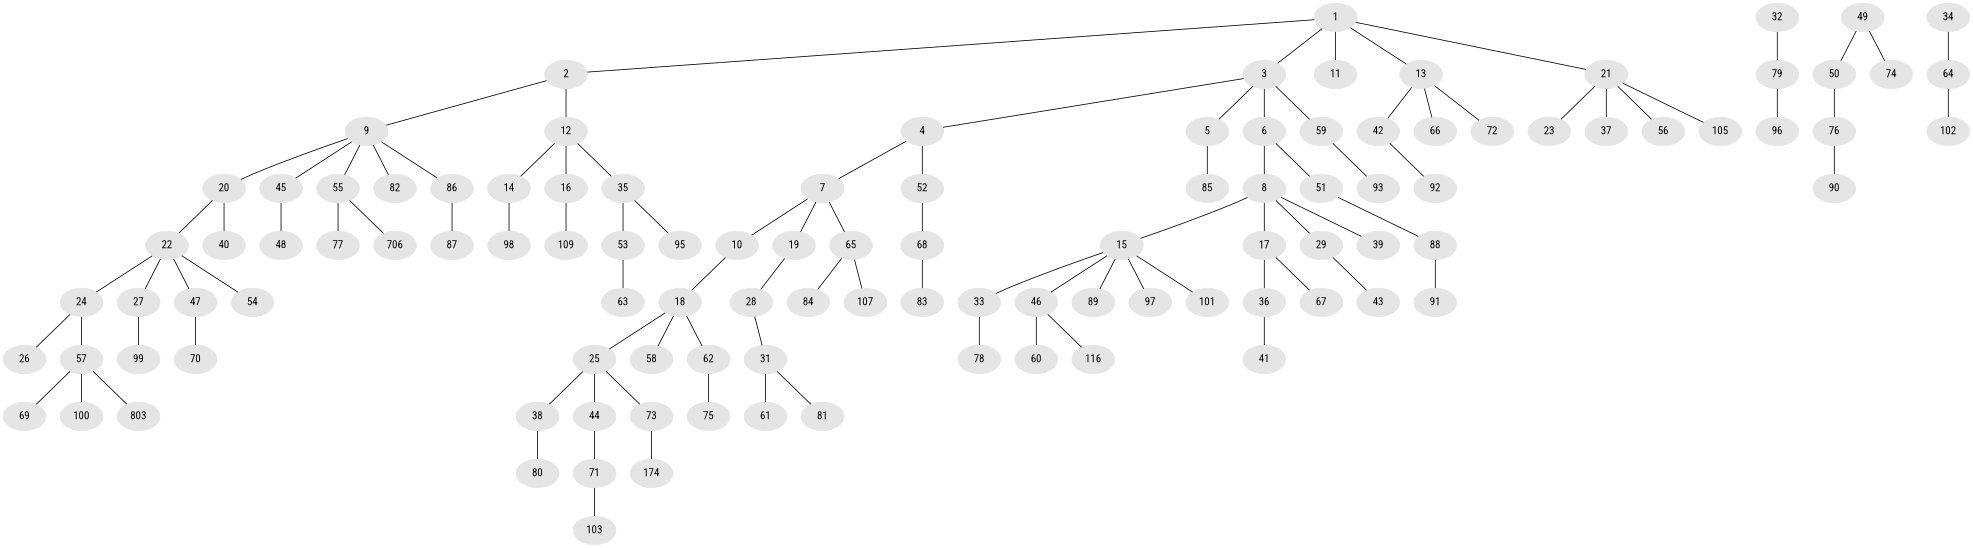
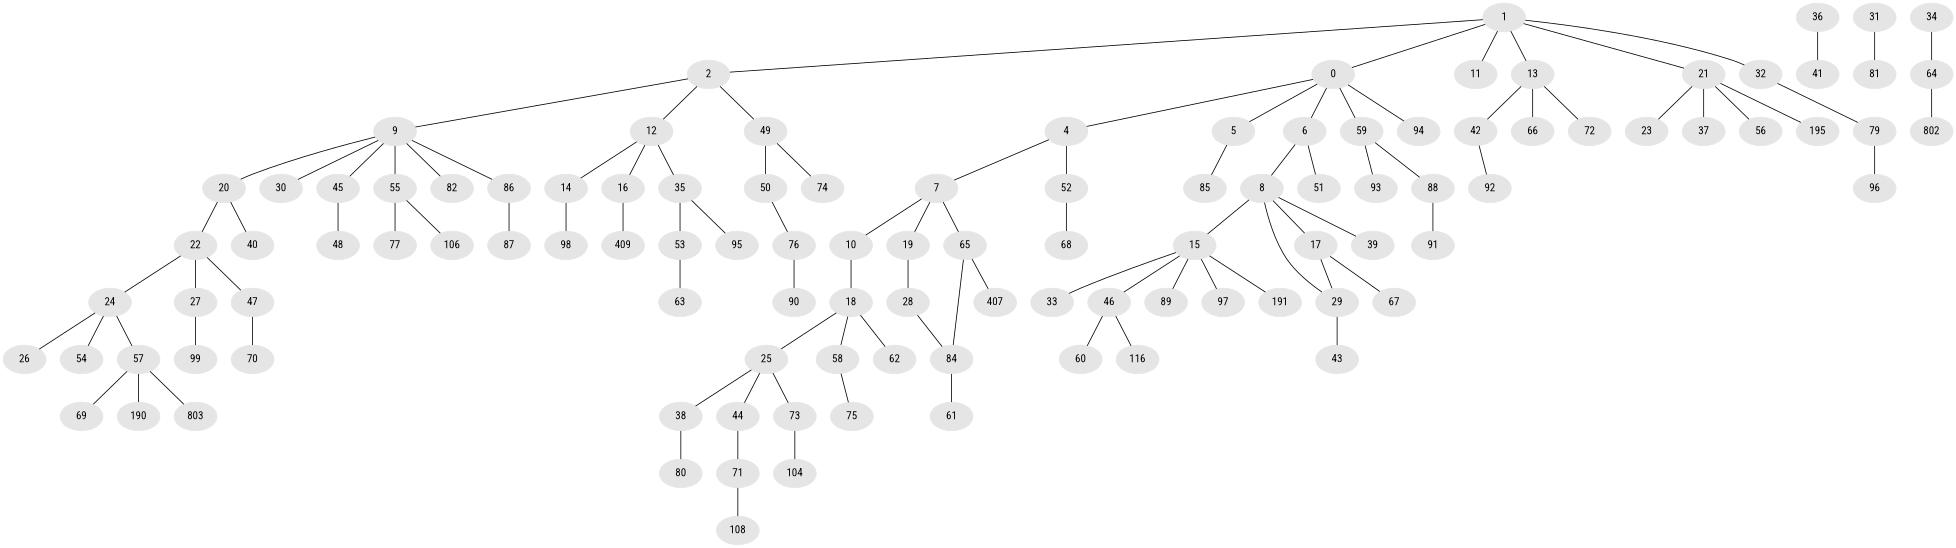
edge "1" -- "32": added
node "3": label "3" -> "0"
edge "2" -- "49": added
node "94": added
node "105": label "105" -> "195"
node "102": label "102" -> "802"
node "30": added
edge "51" -- "88": now "59" -- "88"
node "706": label "706" -> "106"
node "109": label "109" -> "409"
edge "22" -- "54": now "24" -- "54"
edge "17" -- "36": now "17" -- "29"
node "107": label "107" -> "407"
node "83": removed
node "101": label "101" -> "191"
edge "28" -- "31": now "28" -- "84"
node "78": removed
edge "62" -- "75": now "58" -- "75"
edge "31" -- "61": now "84" -- "61"
node "100": label "100" -> "190"
node "174": label "174" -> "104"
node "103": label "103" -> "108"
